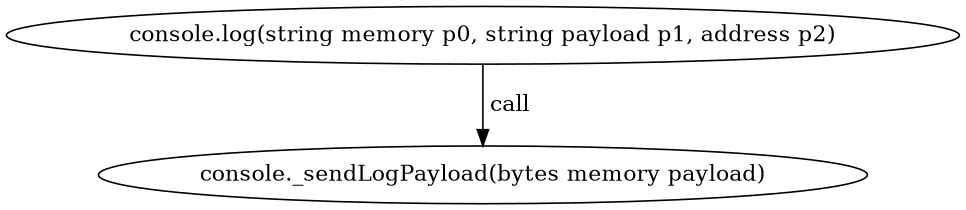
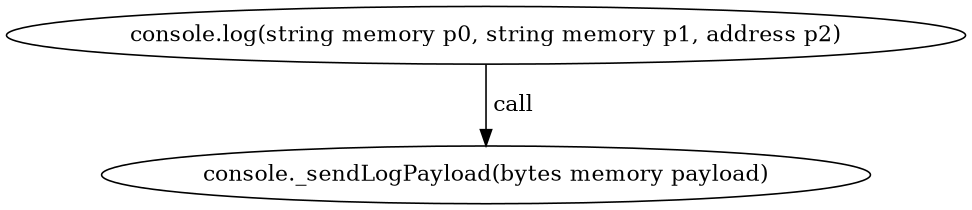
node "console.log(string memory p0, string payload p1, address p2)": label "console.log(string memory p0, string payload p1, address p2)" -> "console.log(string memory p0, string memory p1, address p2)"
